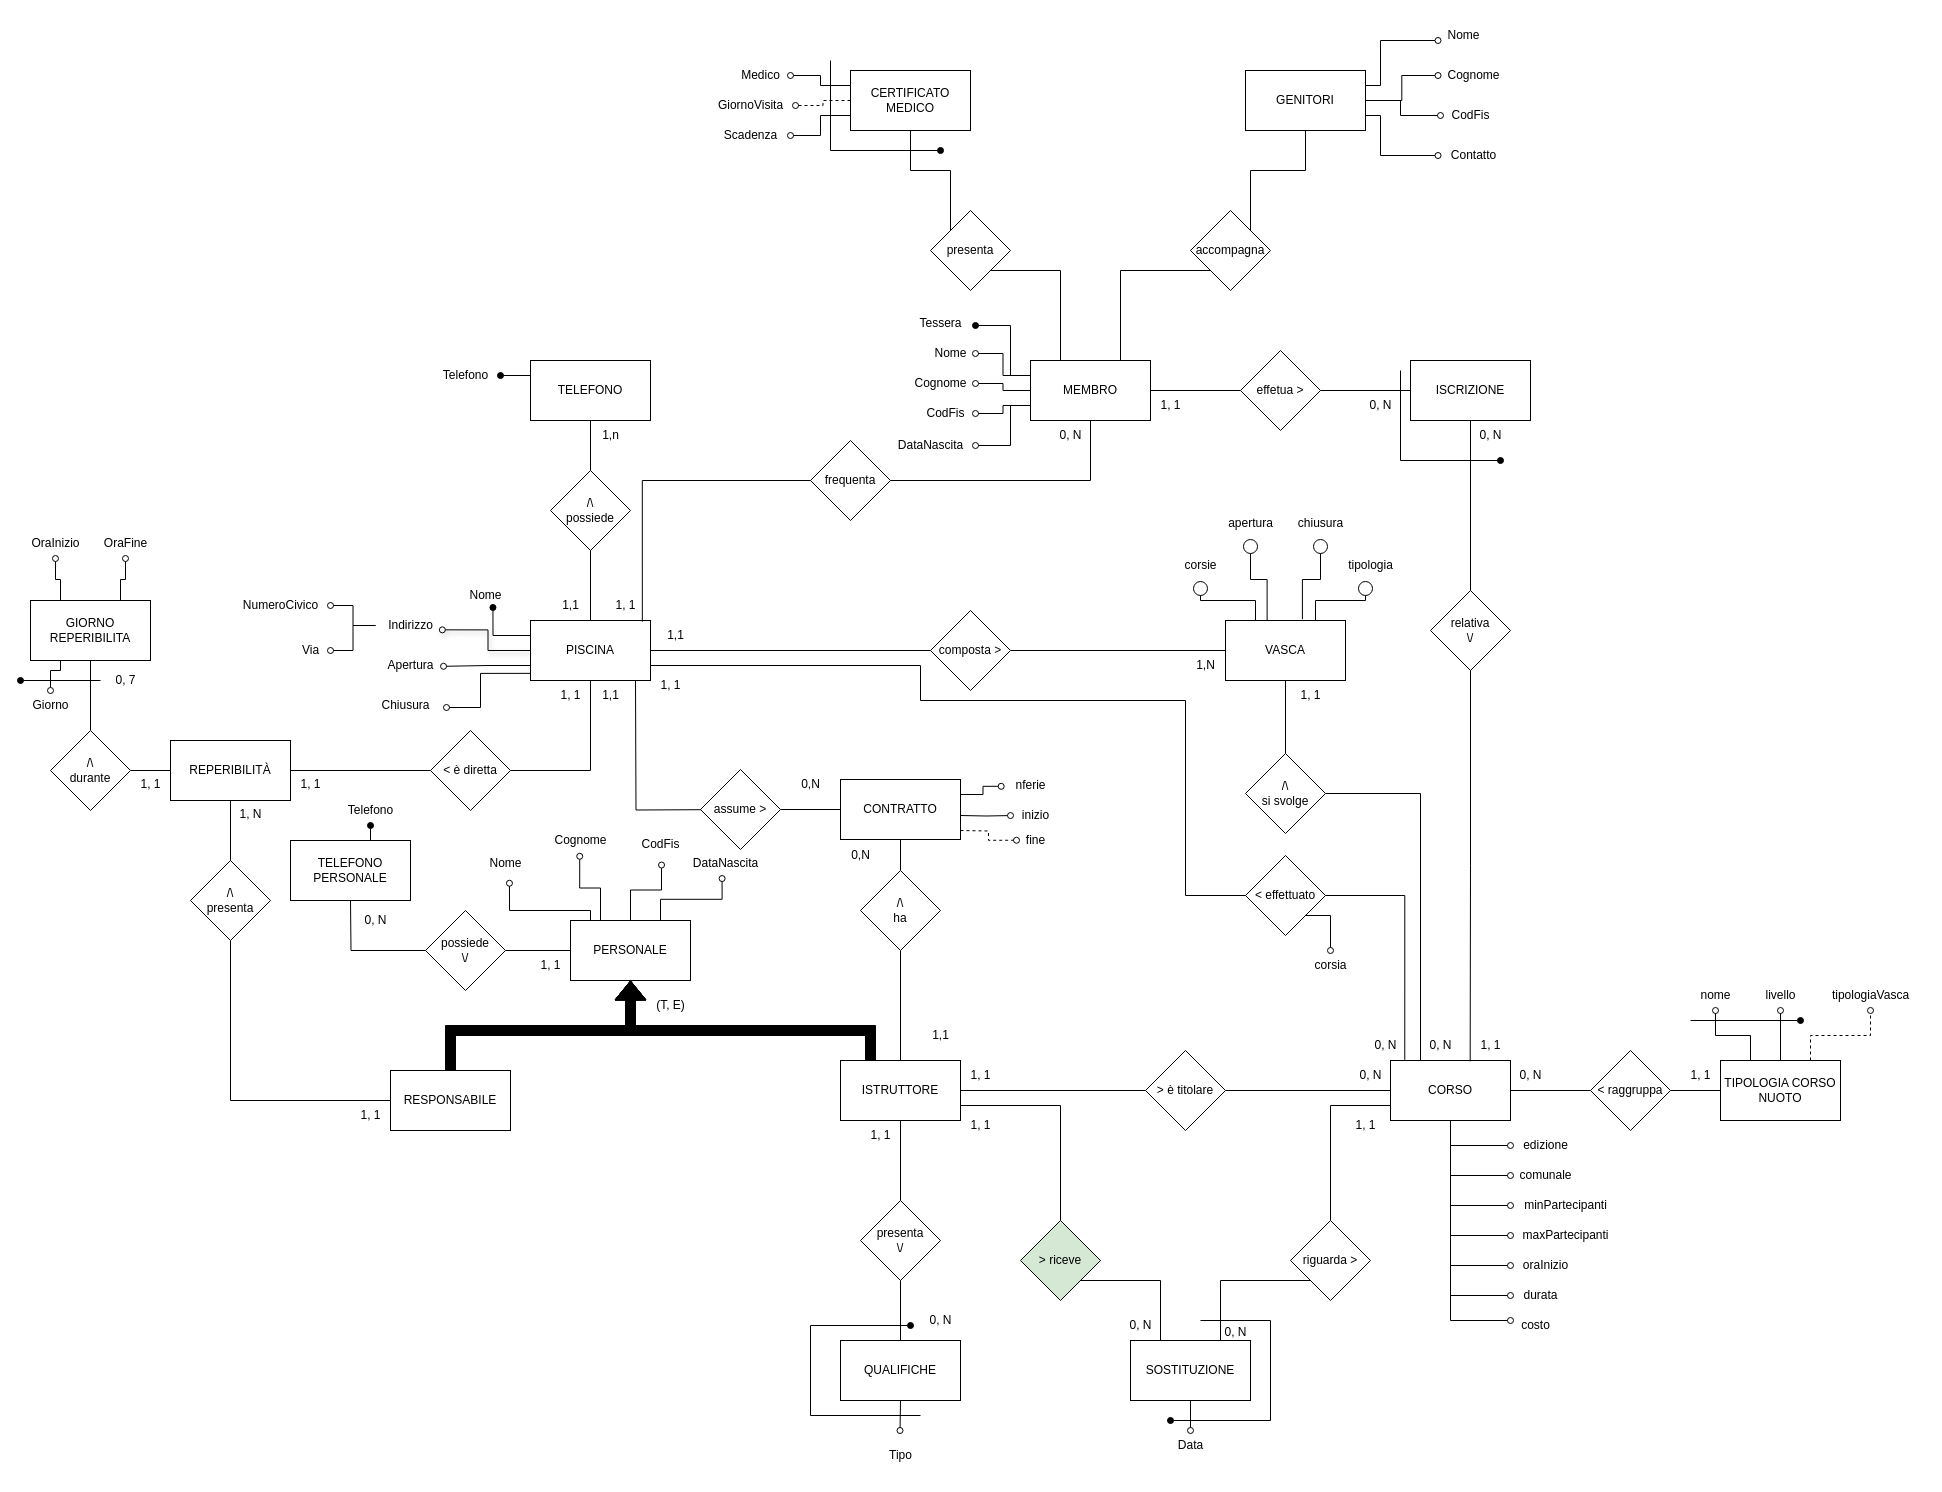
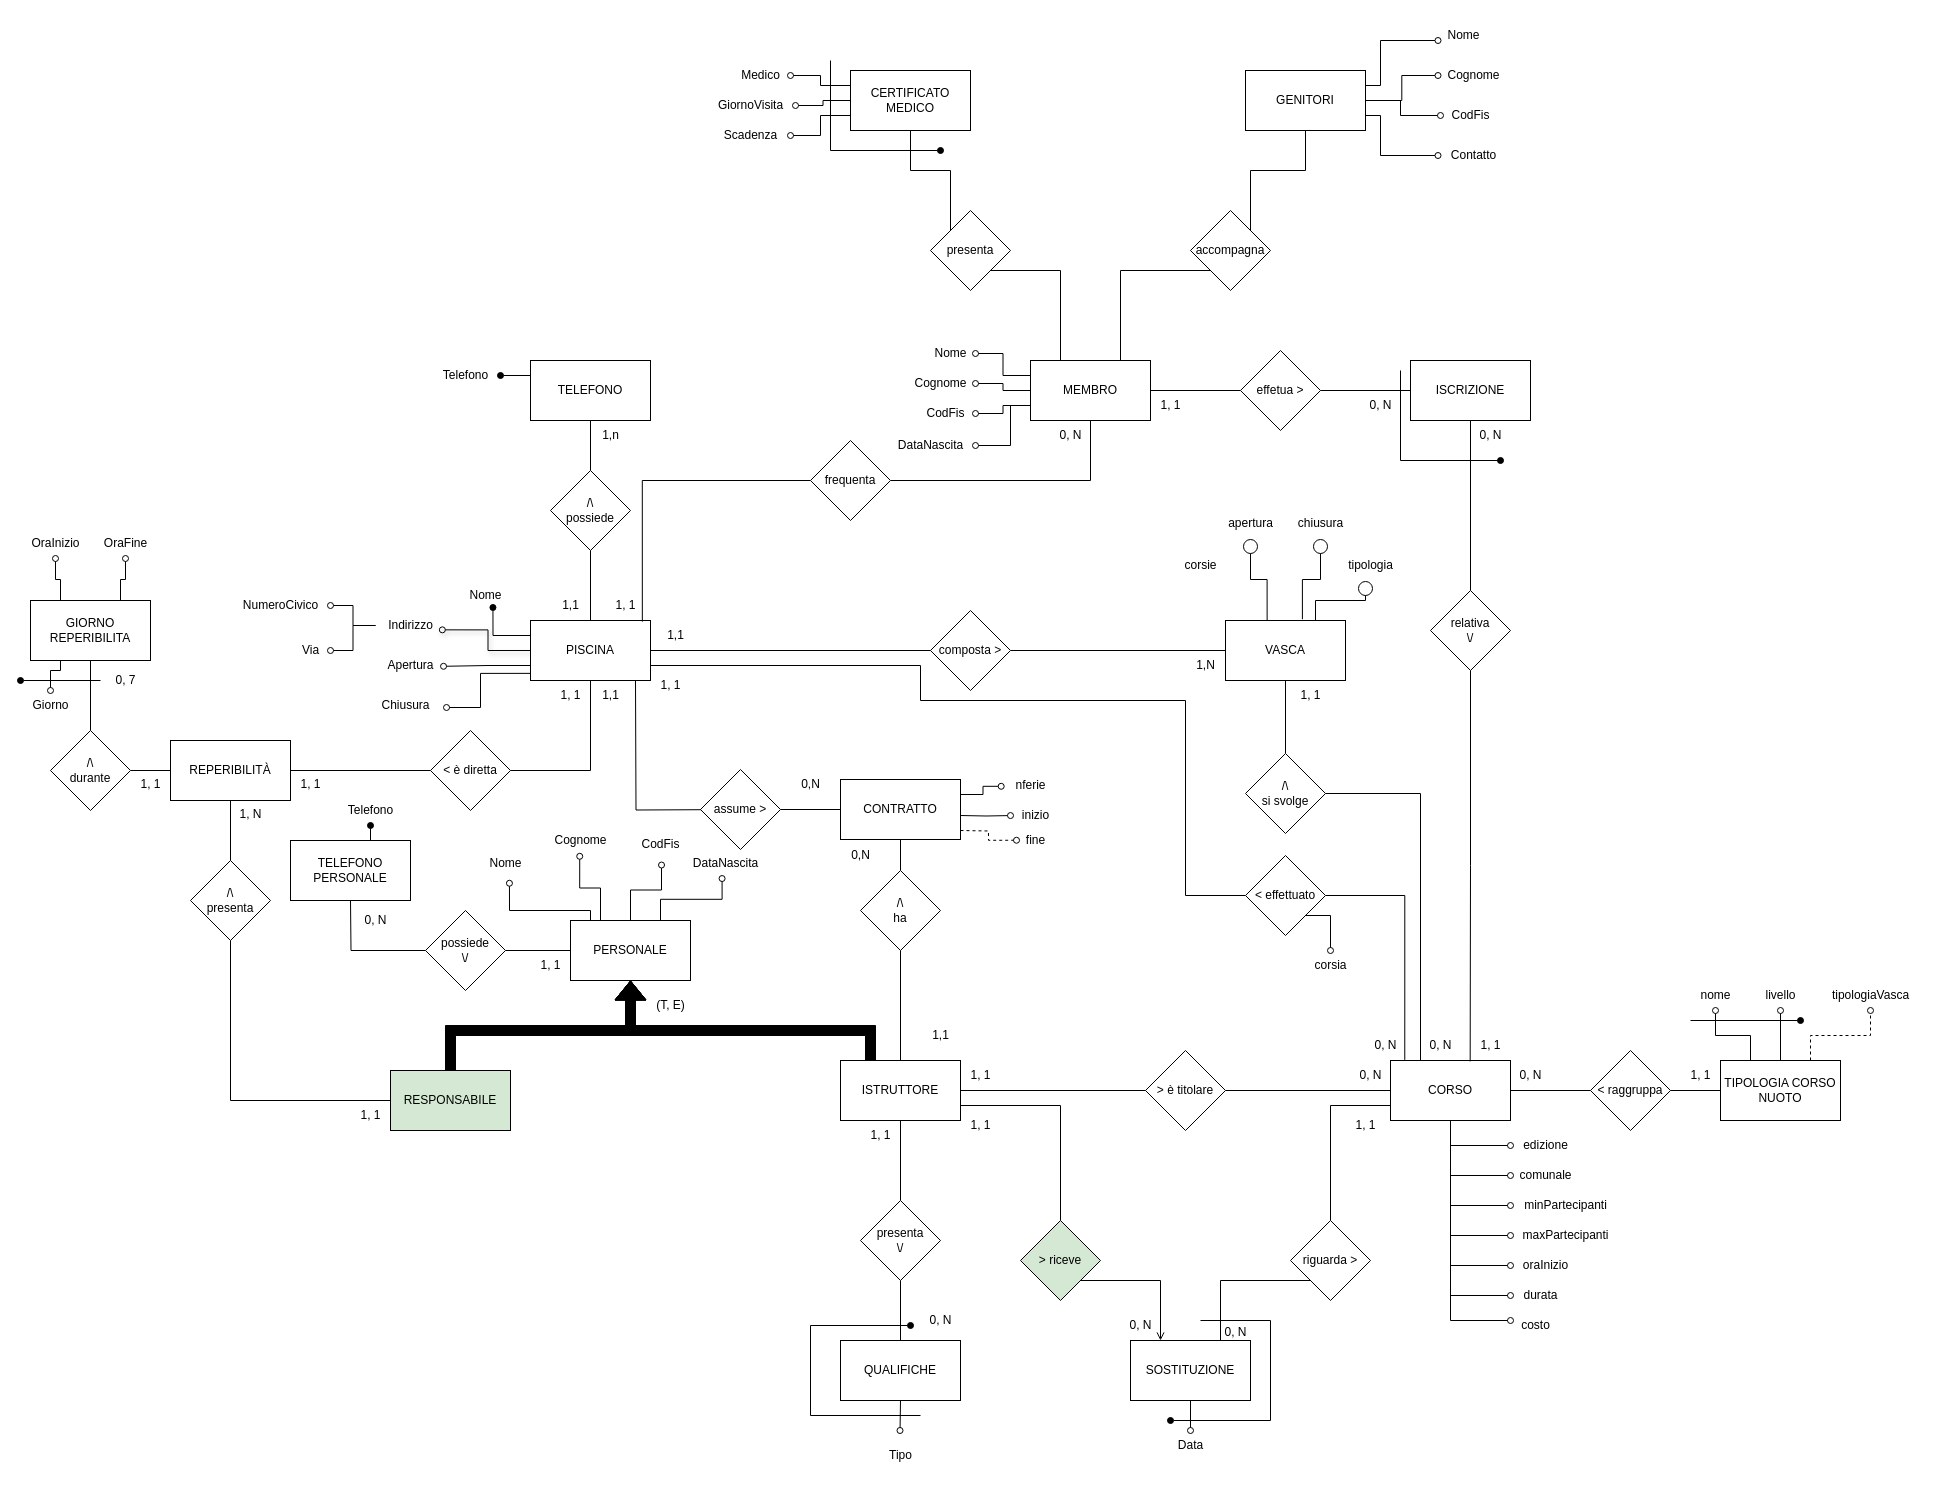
edge "CERTIFICATO MEDICO" -> "GiornoVisita": style dashed -> solid
node "Tessera": removed
edge "MEMBRO" -> "Tessera": removed
edge "VASCA" -> "corsie": removed
node "RESPONSABILE": fillcolor #ffffff -> #d5e8d4
edge "> riceve" -- "SOSTITUZIONE": arrowhead none -> open
